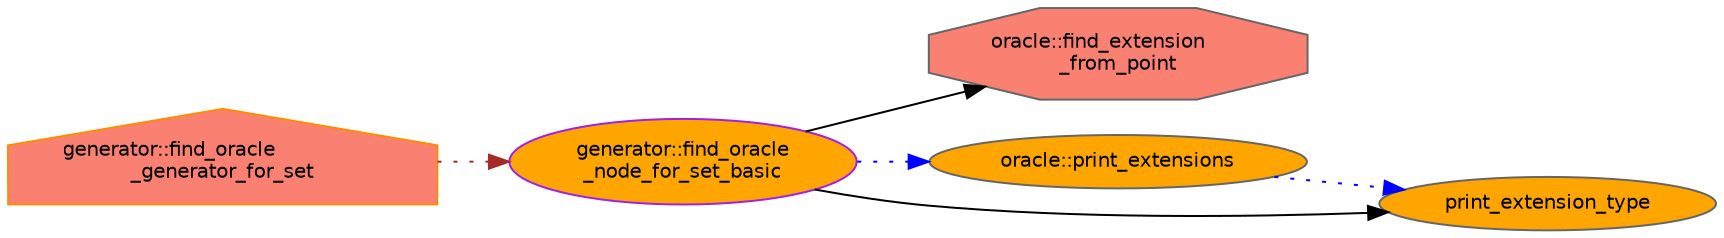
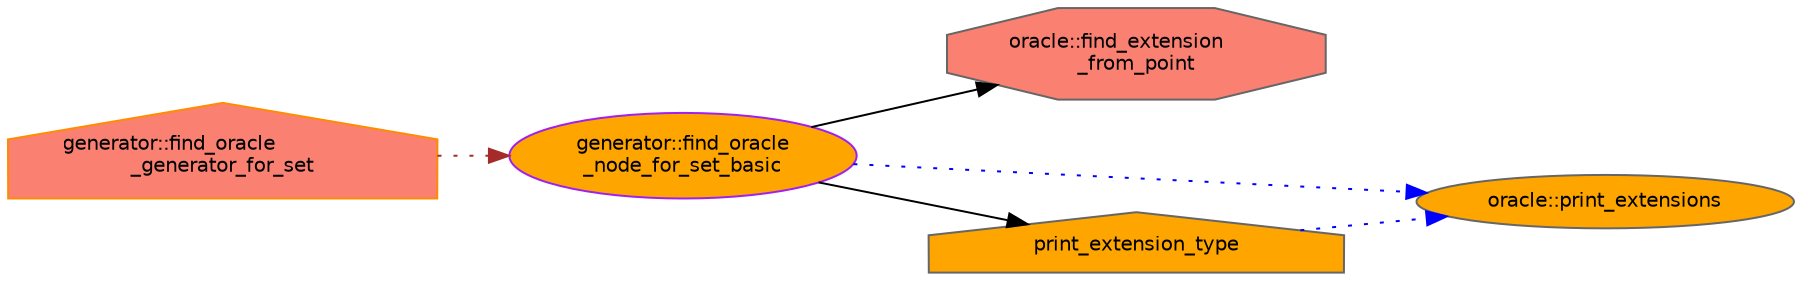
edge "oracle::print_extensions" -> "print_extension_type": reversed
node "print_extension_type": shape ellipse -> house
